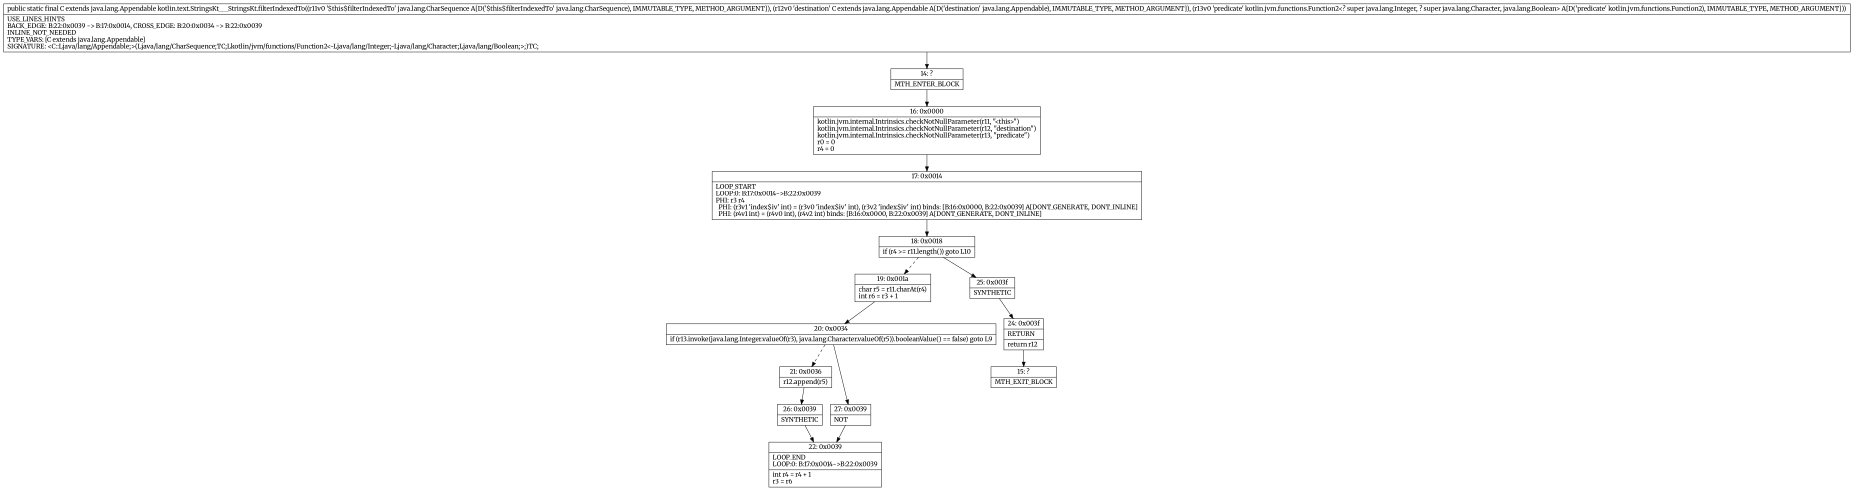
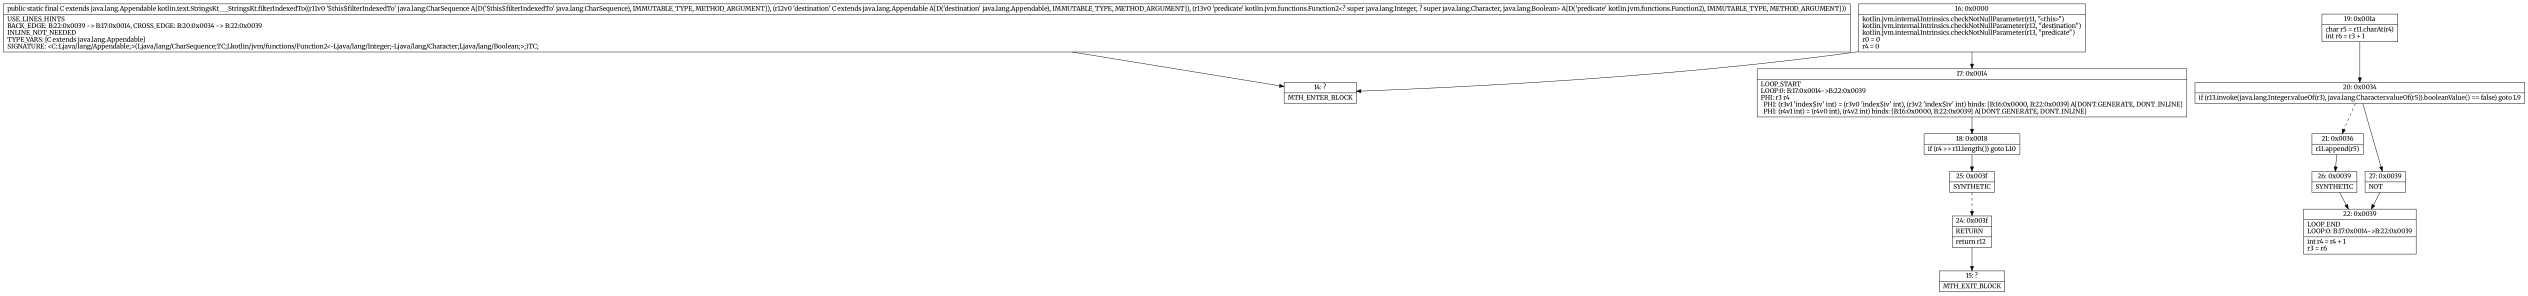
edge "14: ?" -> "16: 0x0000": reversed
edge "18: 0x0018" -> "19: 0x001a": removed
edge "25: 0x003f" -> "24: 0x003f": style solid -> dashed
node "21: 0x0036": text "r12.append(r5)" -> "r11.append(r5)"
